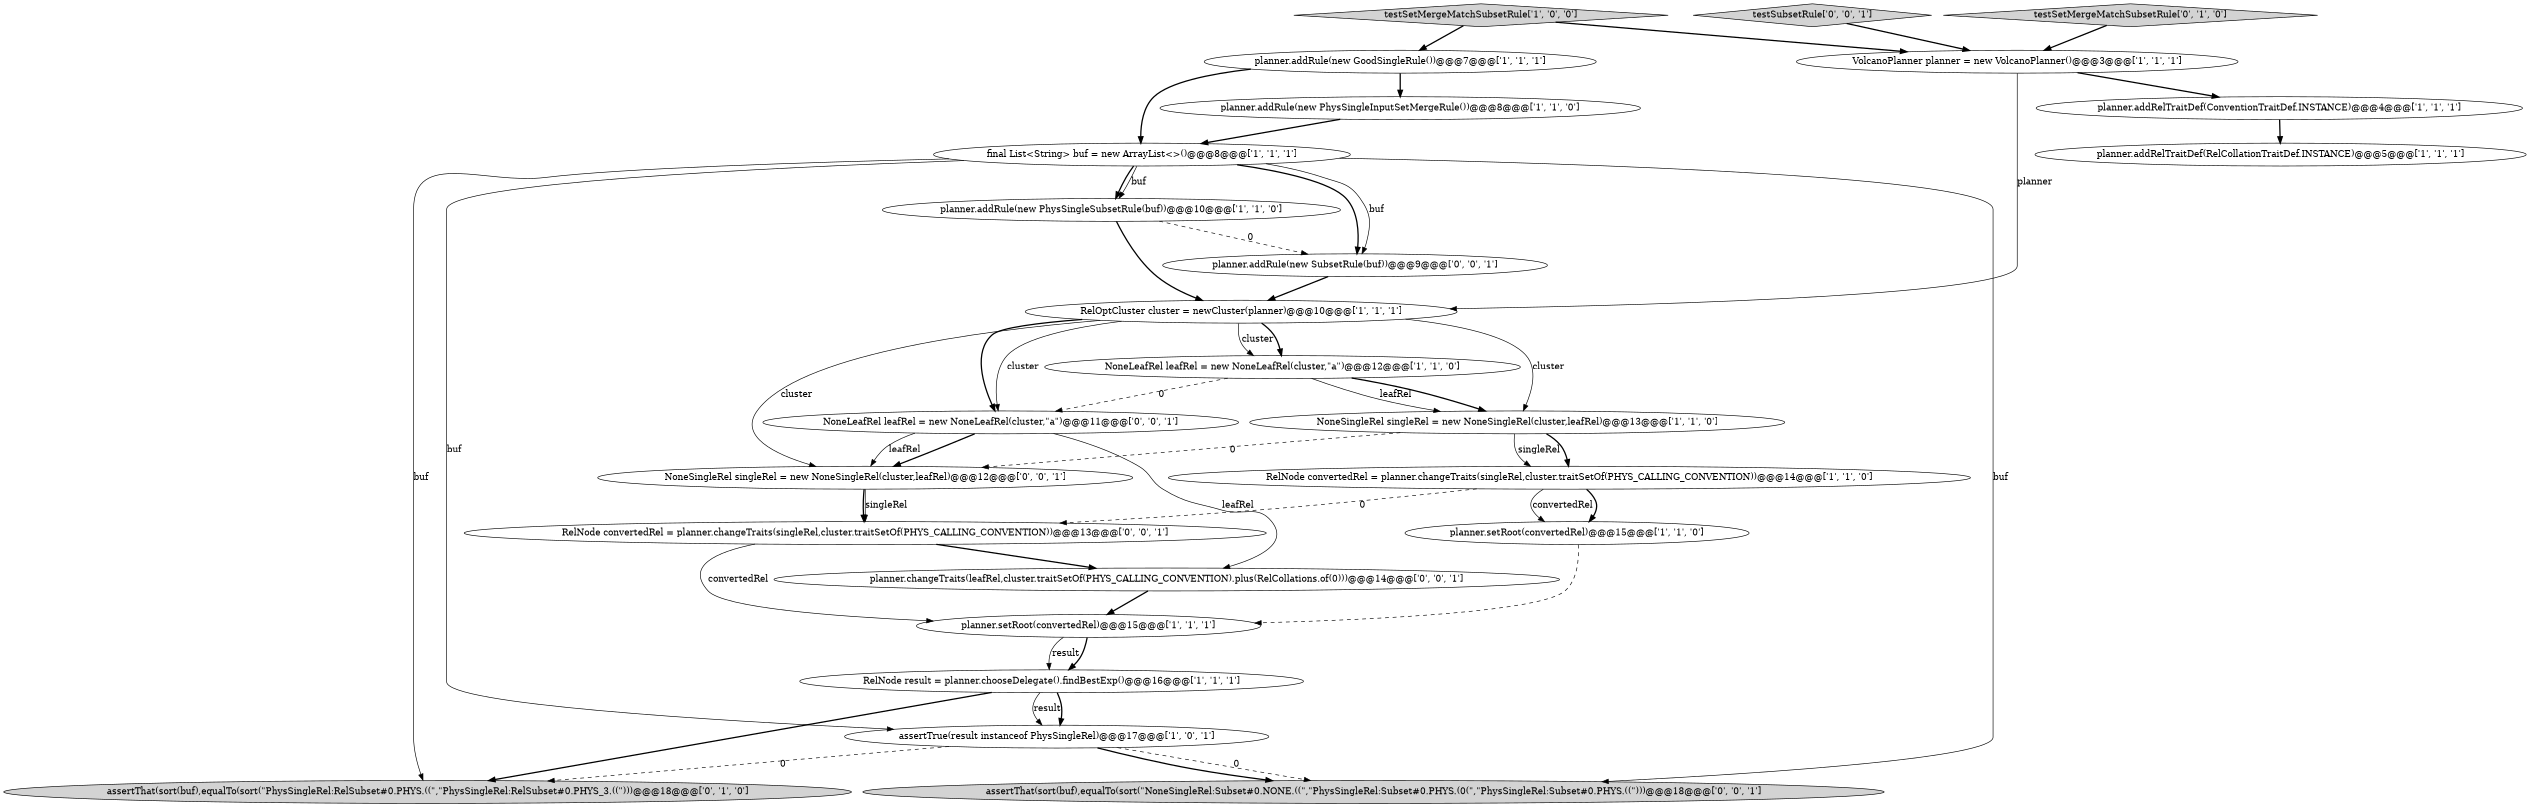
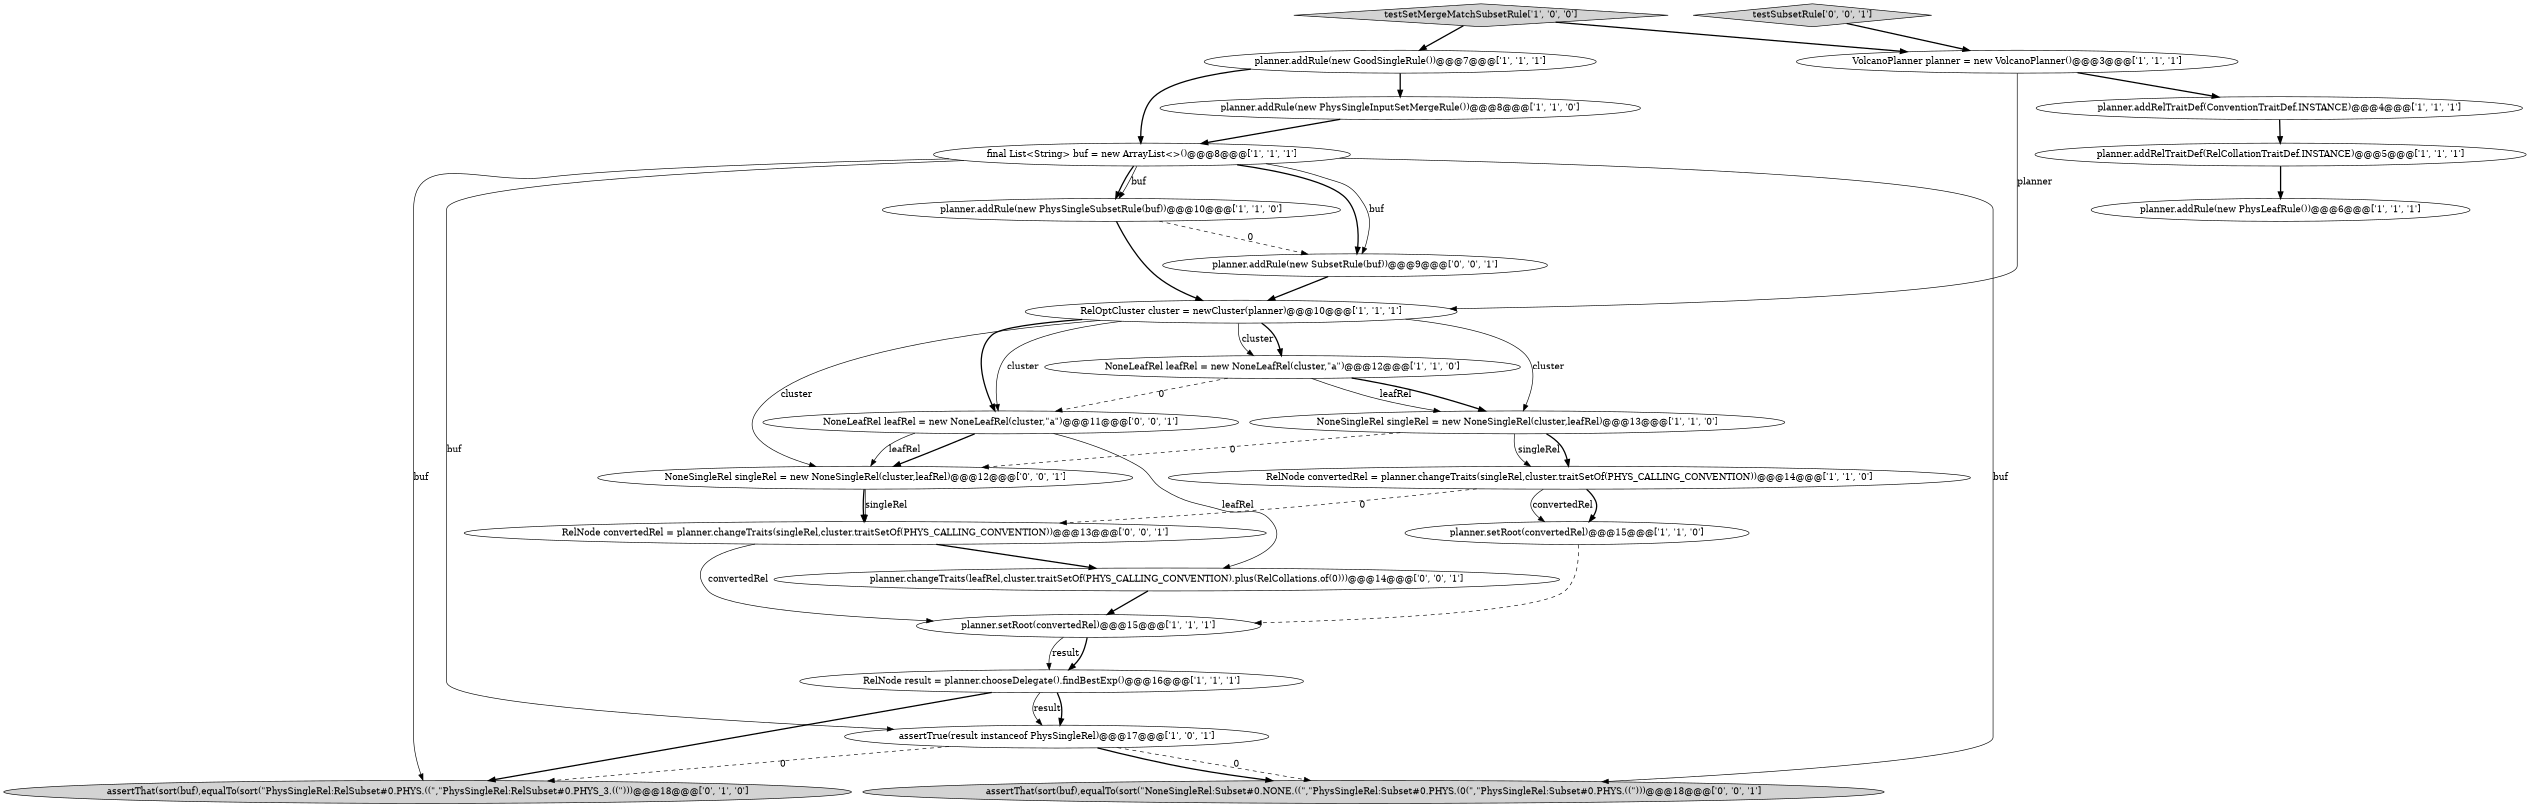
node "testSetMergeMatchSubsetRule['0', '1', '0']": removed
node "planner.addRule(new PhysLeafRule())@@@6@@@['1', '1', '1']": added
